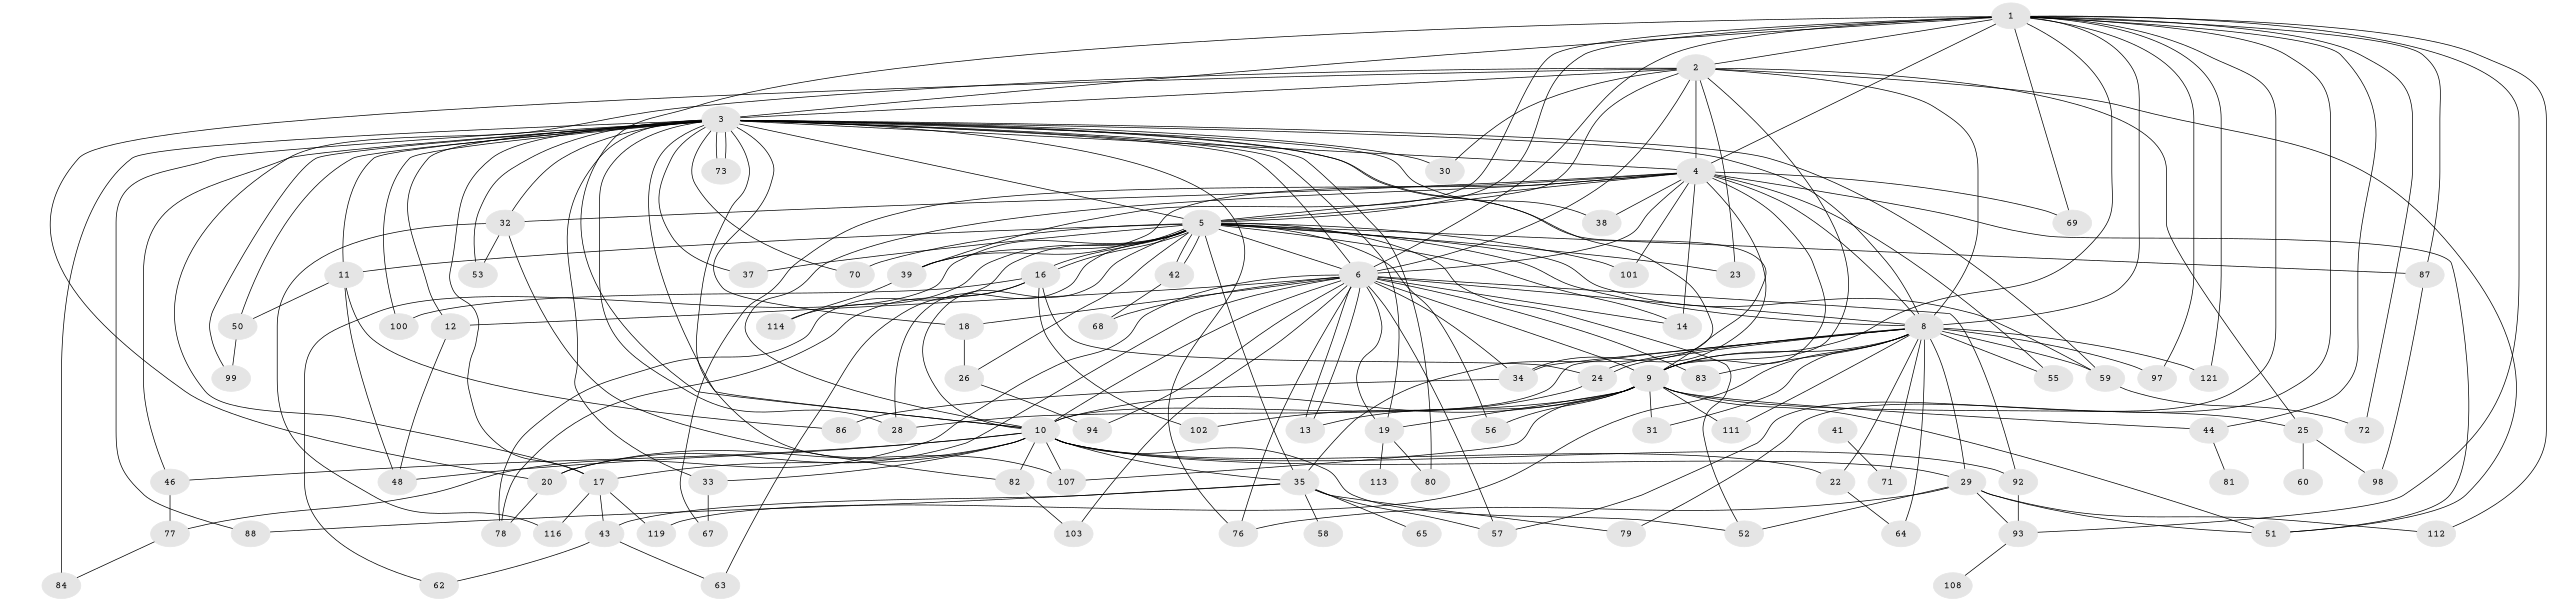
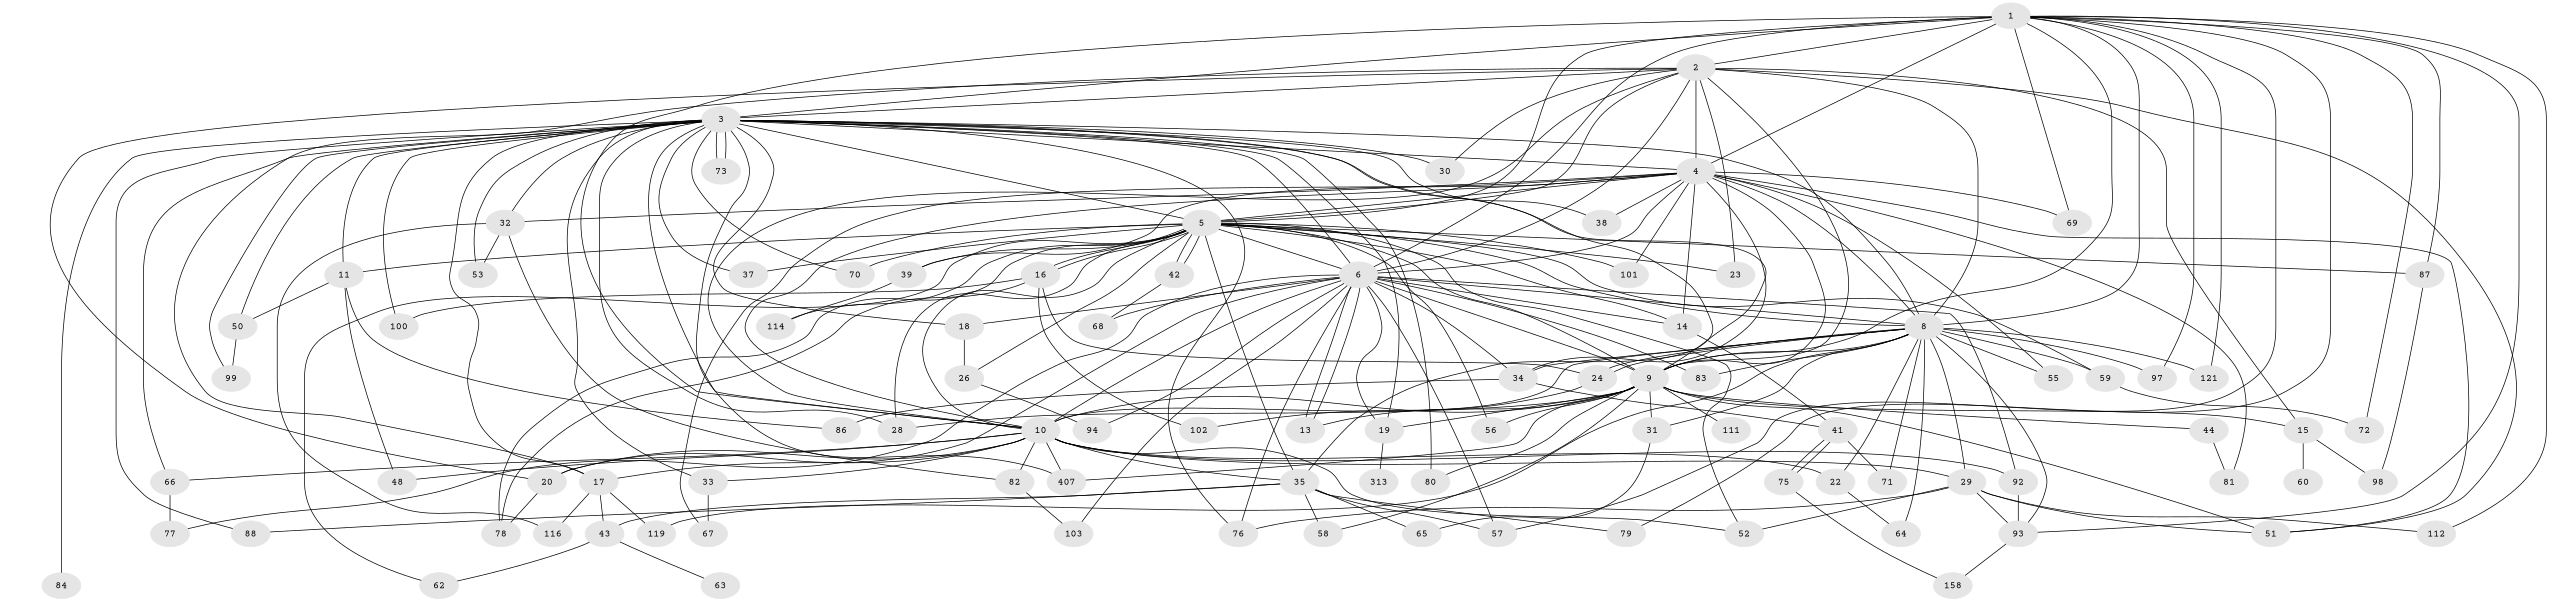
edge "1" -- "44": removed
edge "3" -- "59": removed
edge "1" -- "39": removed
edge "2" -- "10": added
edge "5" -- "9": added
edge "4" -- "81": added
node "12": removed
edge "16" -- "63": removed
edge "14" -- "41": added
edge "8" -- "111": now "8" -- "93"
edge "34" -- "41": added
node "25": label "25" -> "15"
edge "19" -- "80": now "9" -- "80"
node "46": label "46" -> "66"
node "107": label "107" -> "407"
node "113": label "113" -> "313"
node "75": added
edge "31" -- "65": added
edge "9" -- "58": added
edge "77" -- "84": removed
node "108": label "108" -> "158"
